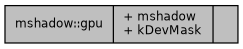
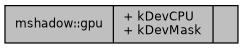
node "mshadow::gpu": text "+ mshadow" -> "+ kDevCPU"
